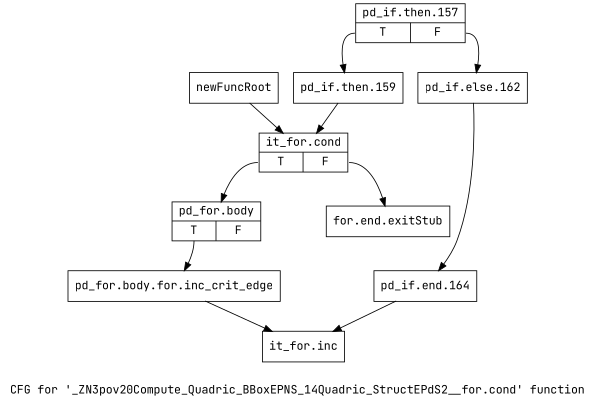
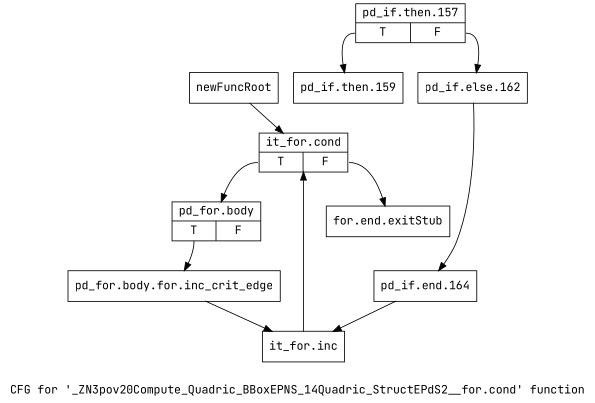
edge "pd_if.then.159" -> "it_for.cond": now "it_for.inc" -> "it_for.cond"
